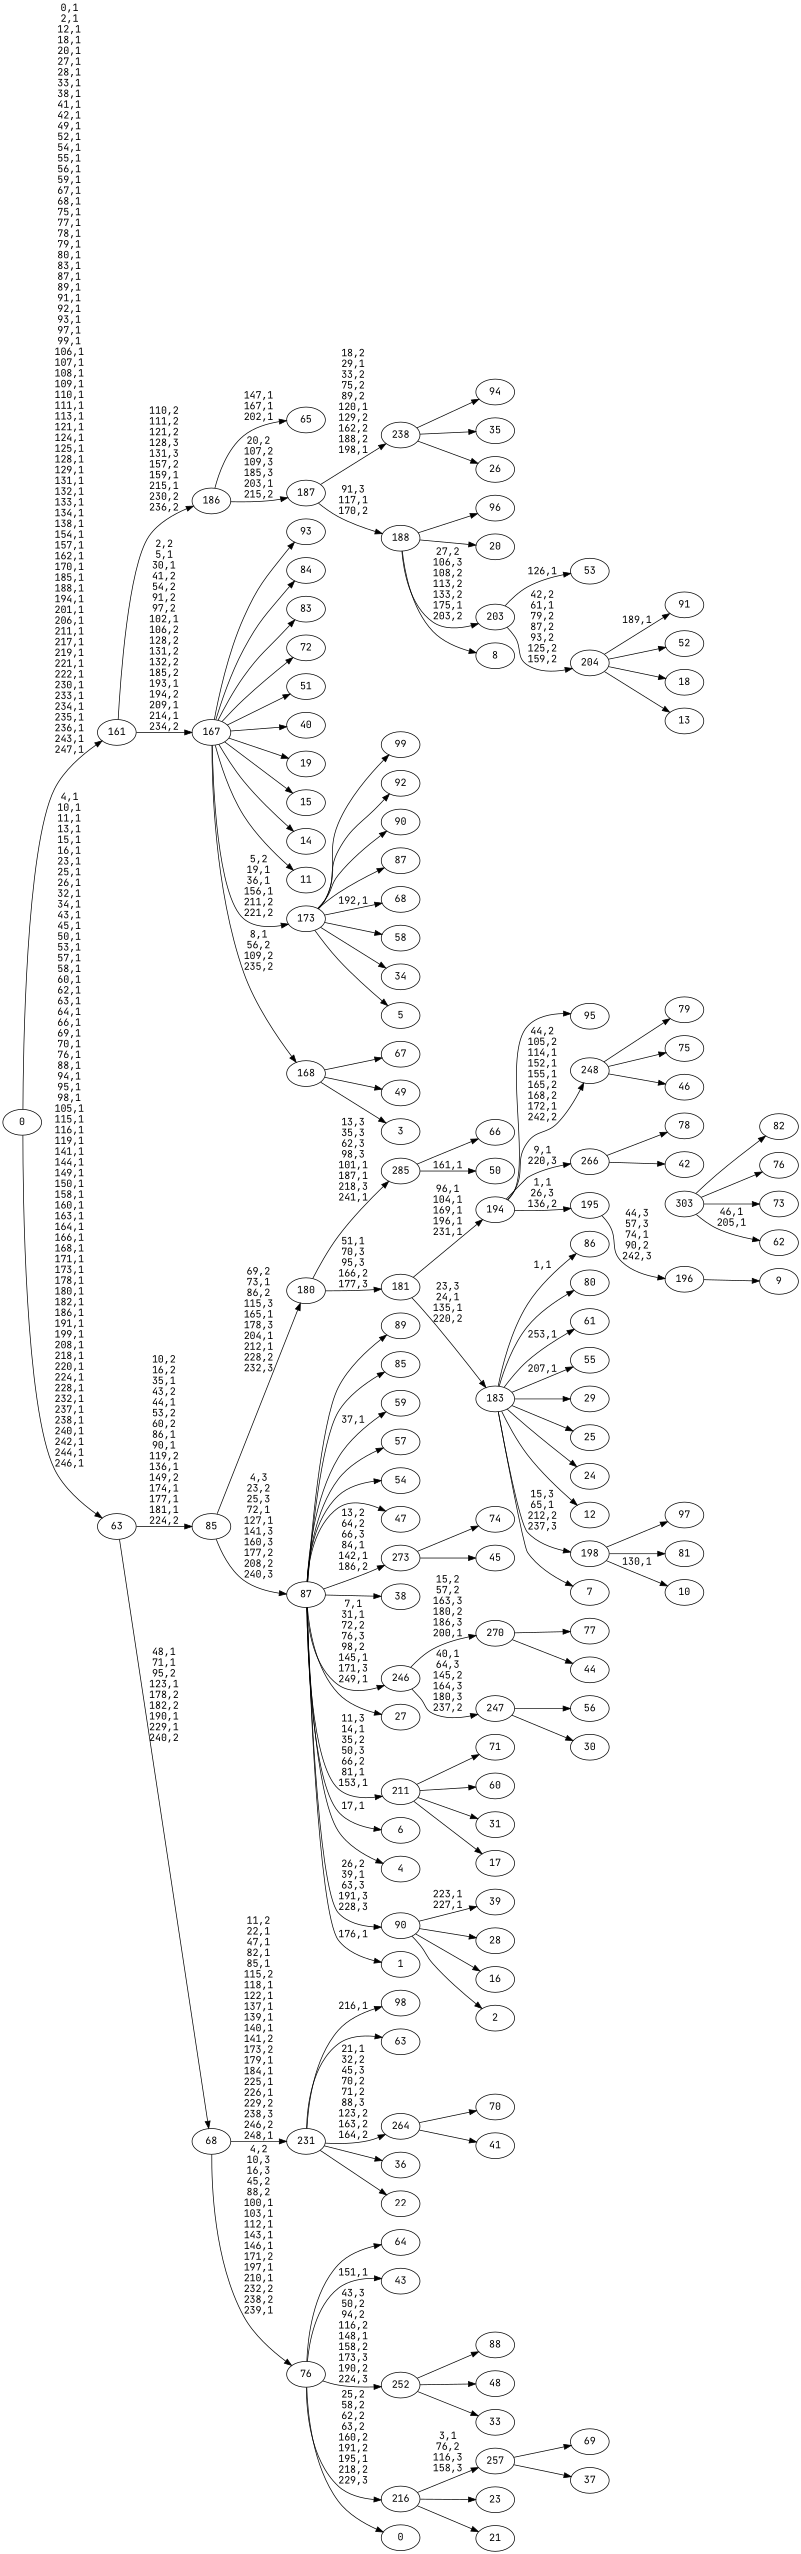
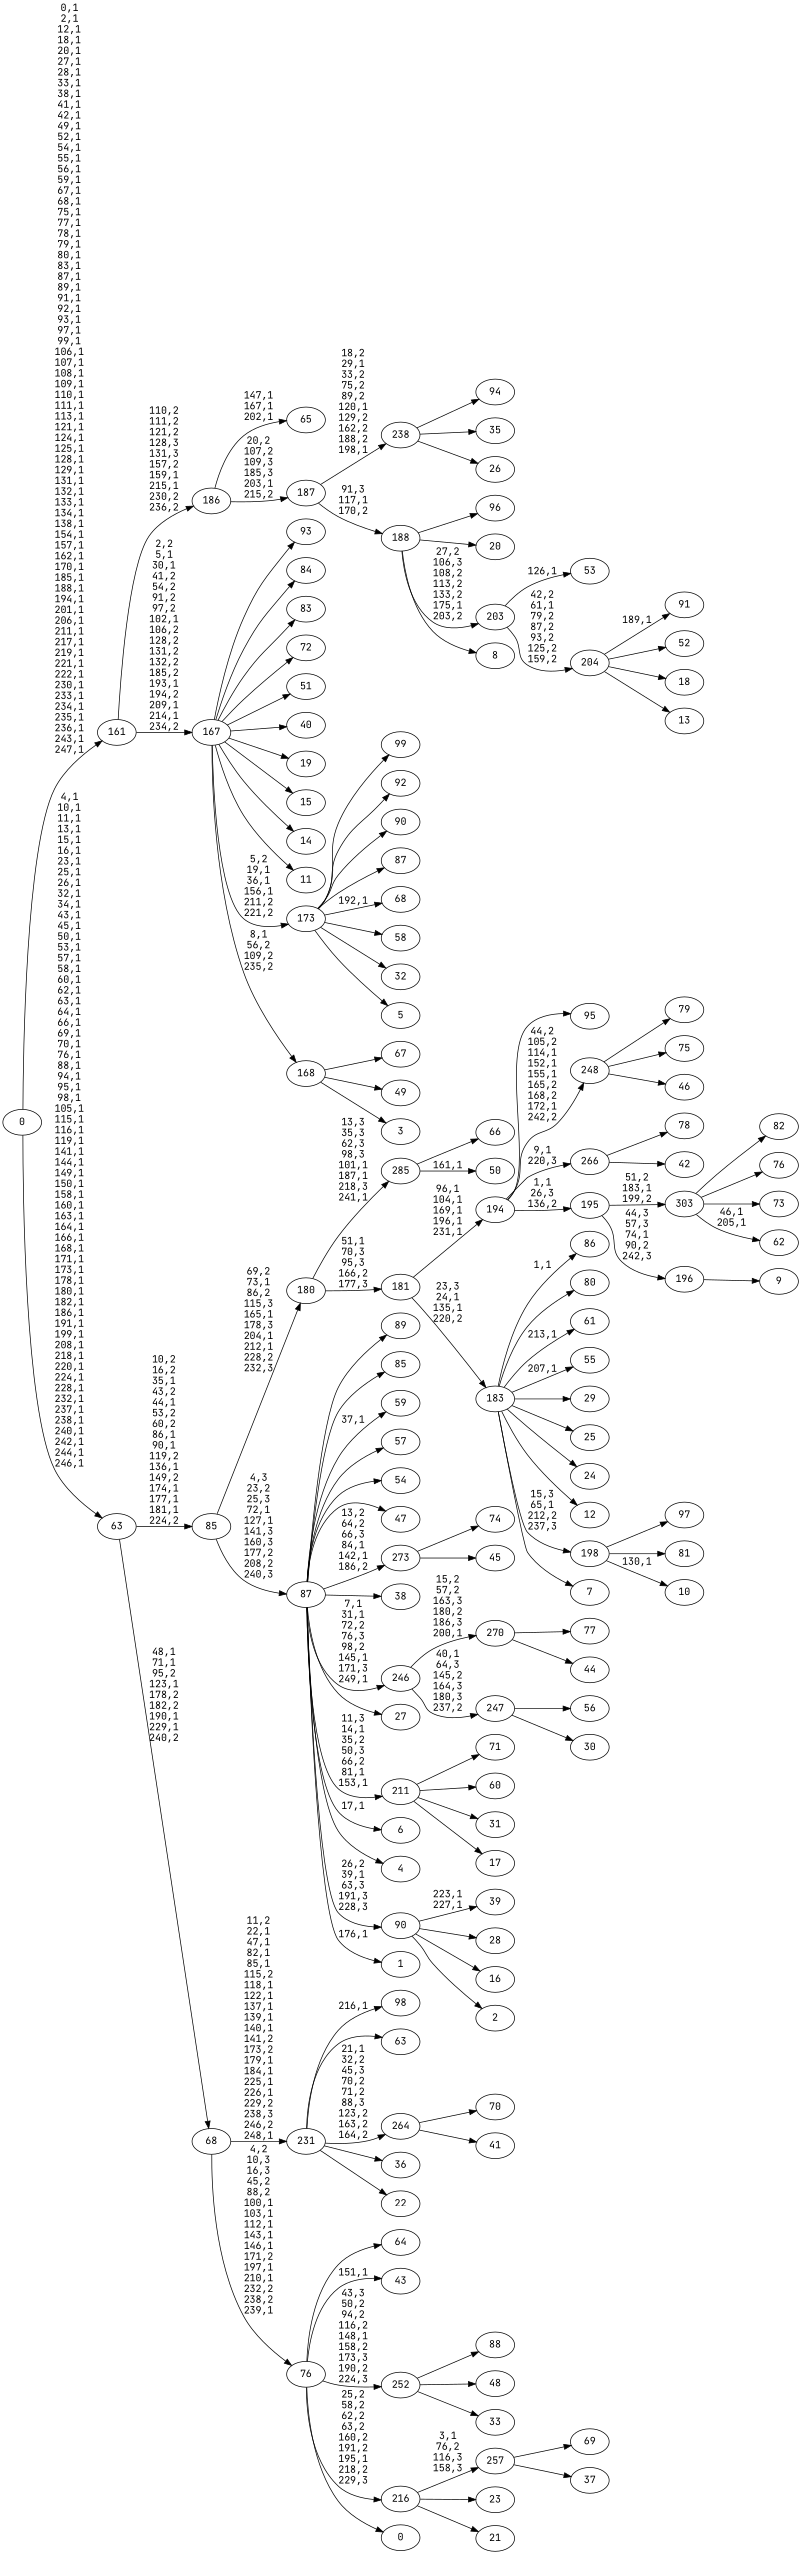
node "34": label "34" -> "32"
edge "195" -> "303": added, label "51,2 183,1 199,2"
edge "183" -> "61": label "253,1" -> "213,1"
